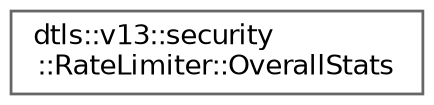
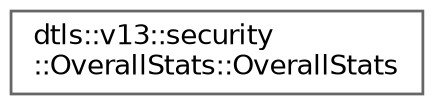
node "dtls::v13::security ::RateLimiter::OverallStats": label "dtls::v13::security ::RateLimiter::OverallStats" -> "dtls::v13::security ::OverallStats::OverallStats"
